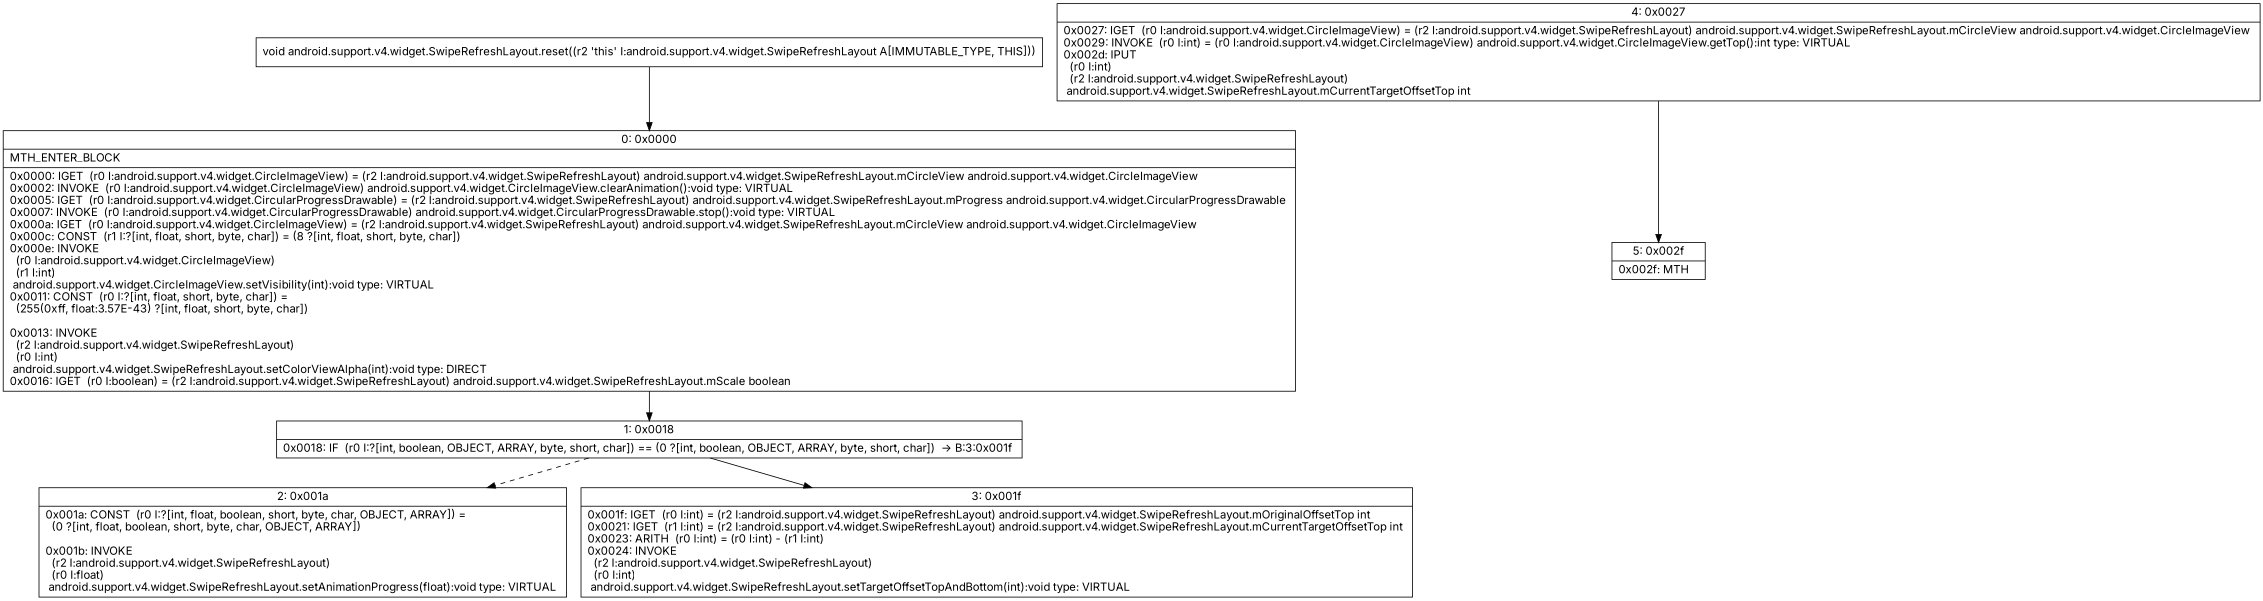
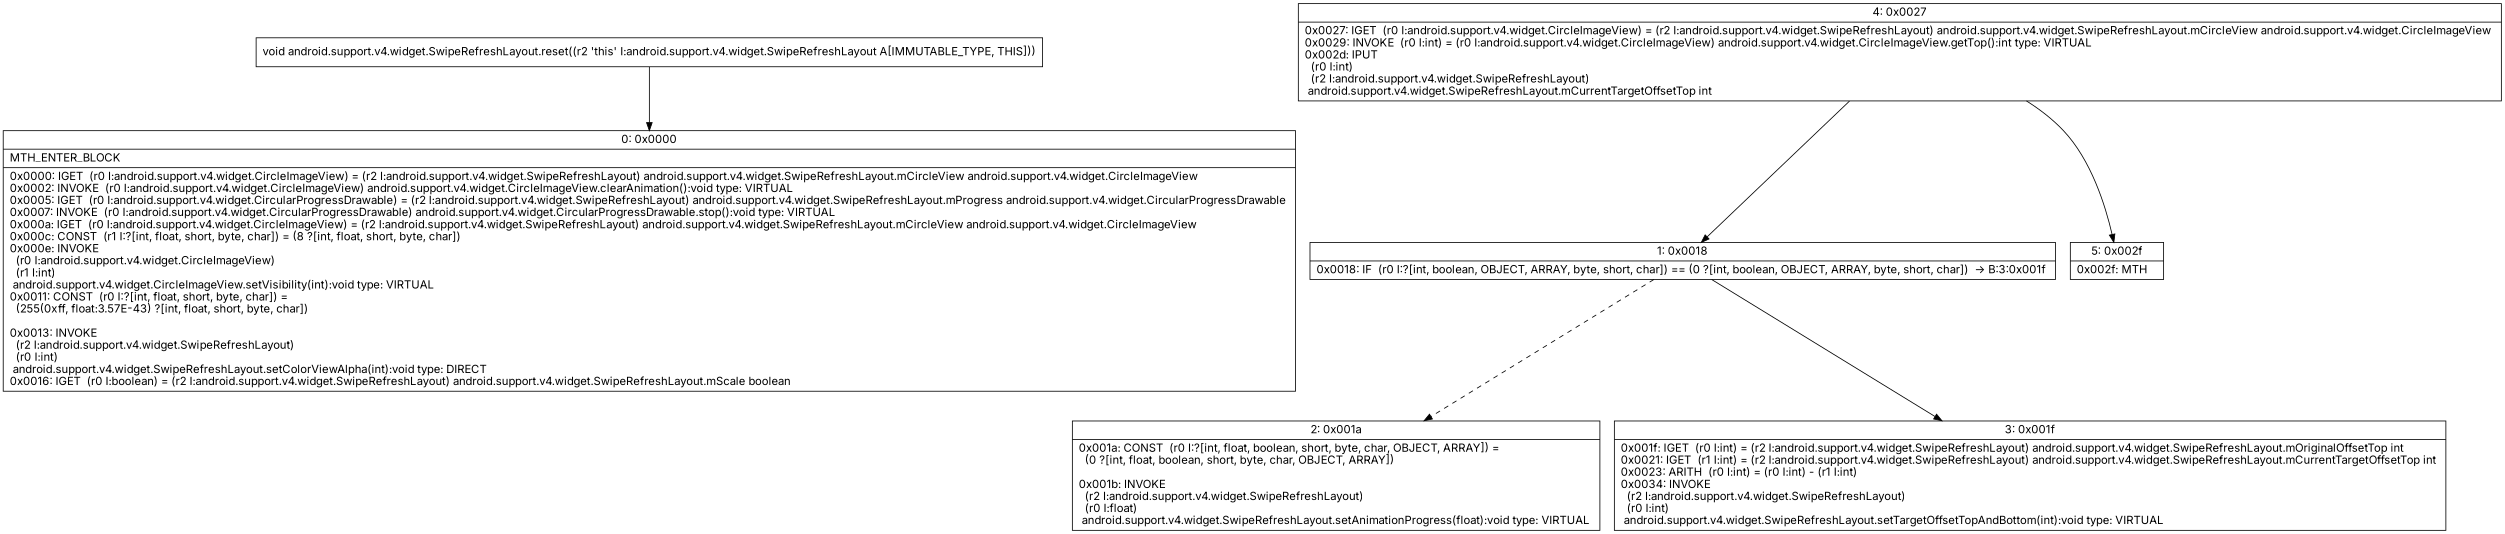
edge "0: 0x0000" -> "1: 0x0018": now "4: 0x0027" -> "1: 0x0018"
node "3: 0x001f": text "0x0024: INVOKE" -> "0x0034: INVOKE"
